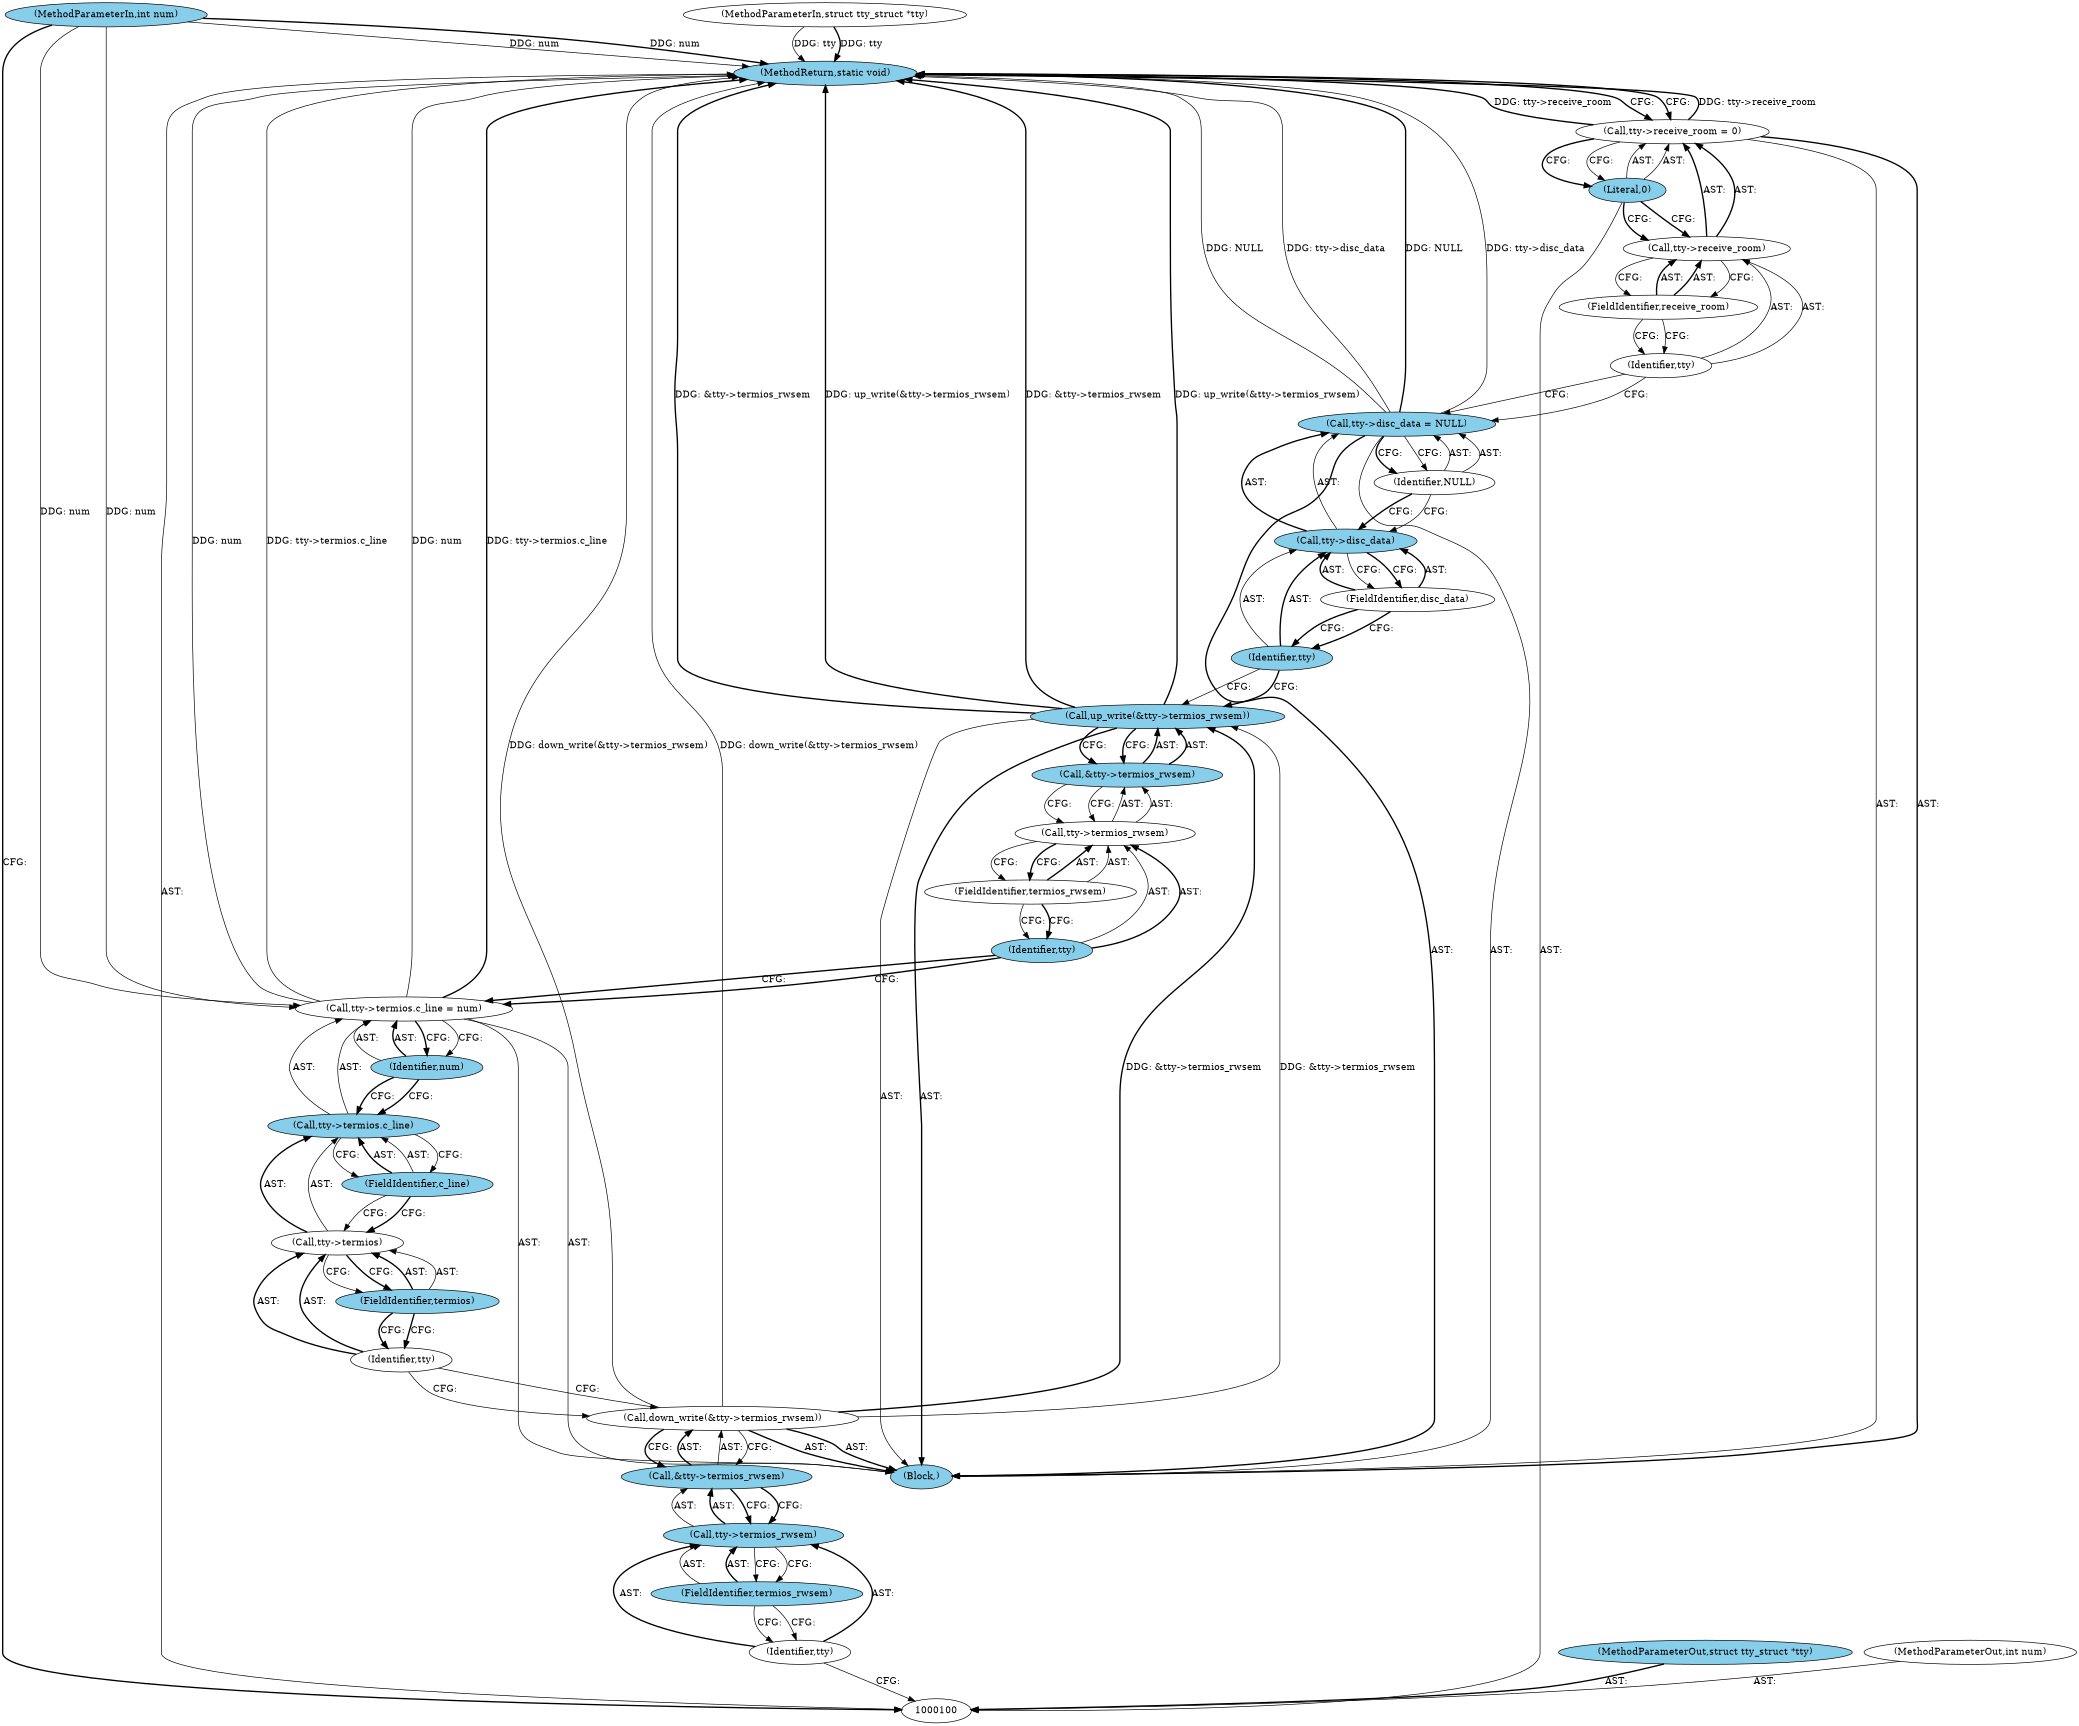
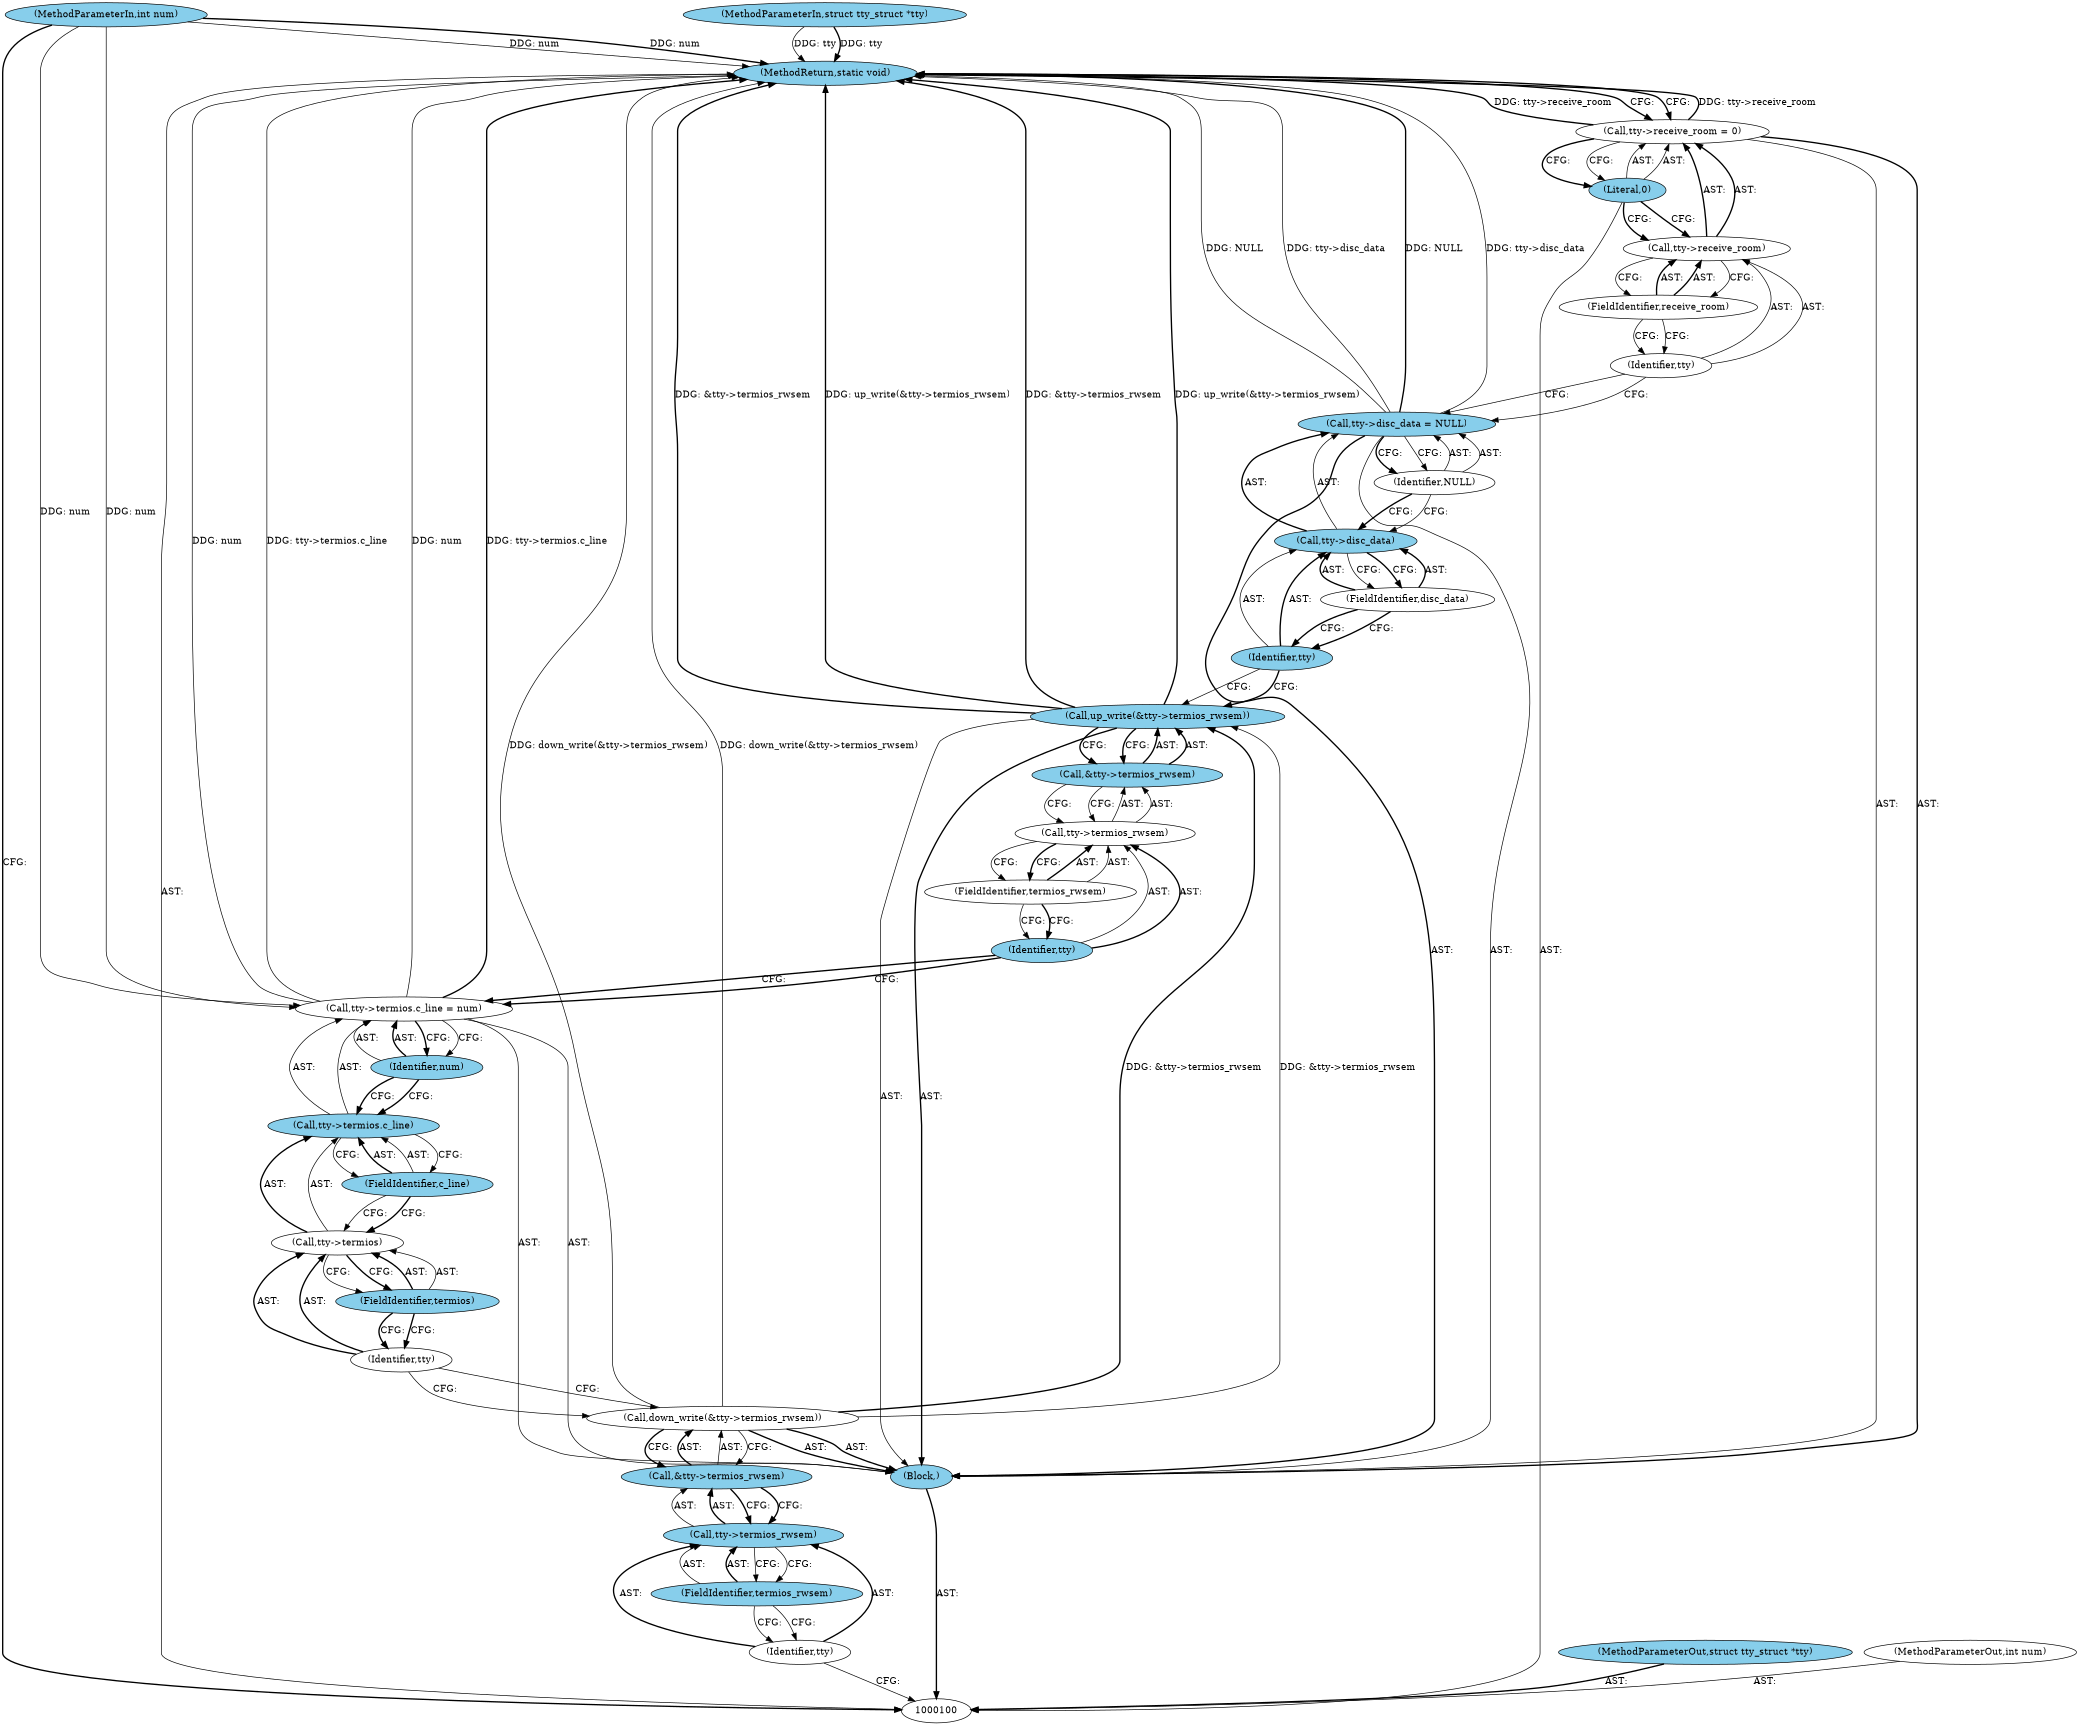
node "(MethodParameterIn,struct tty_struct *tty)": fillcolor white -> skyblue
edge "(Block,)" -> "1000100": added, label "AST:"
